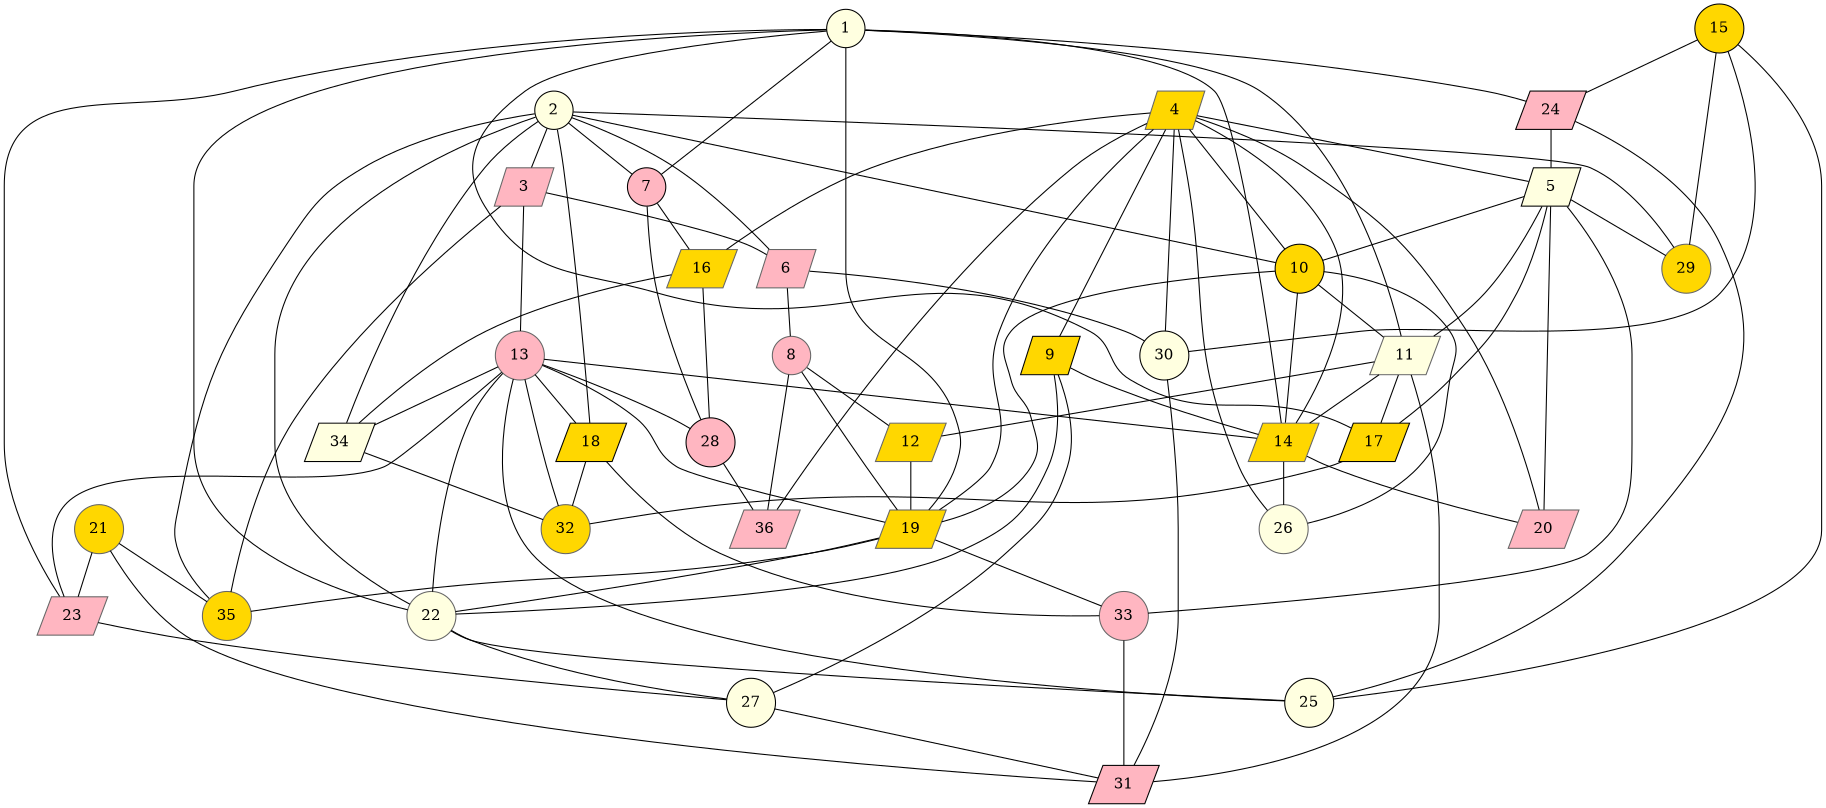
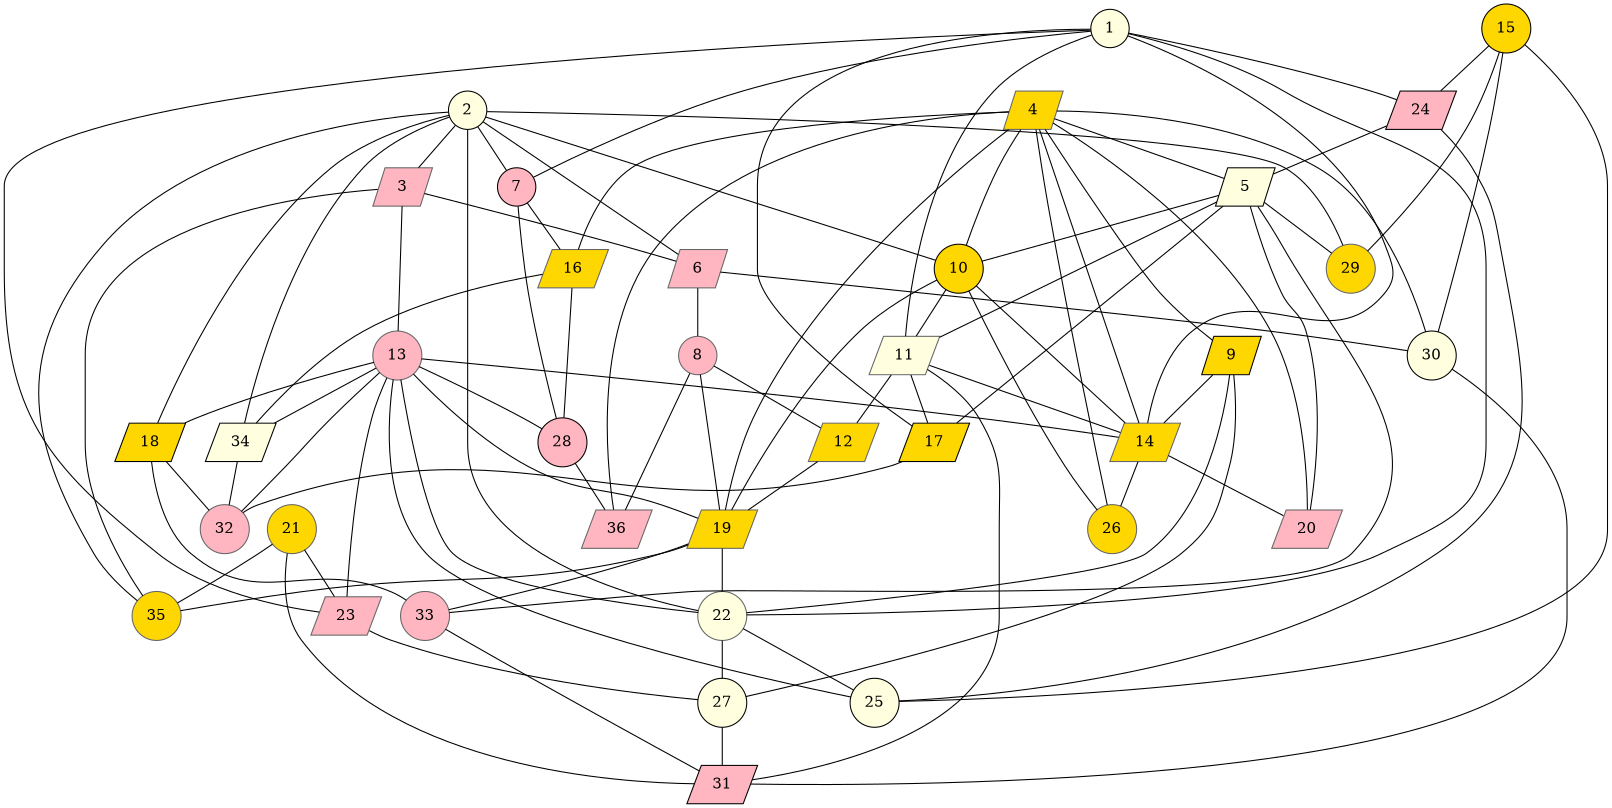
edge "1" -- "19": removed
node "32": fillcolor gold -> lightpink
node "26": fillcolor lightyellow -> gold
